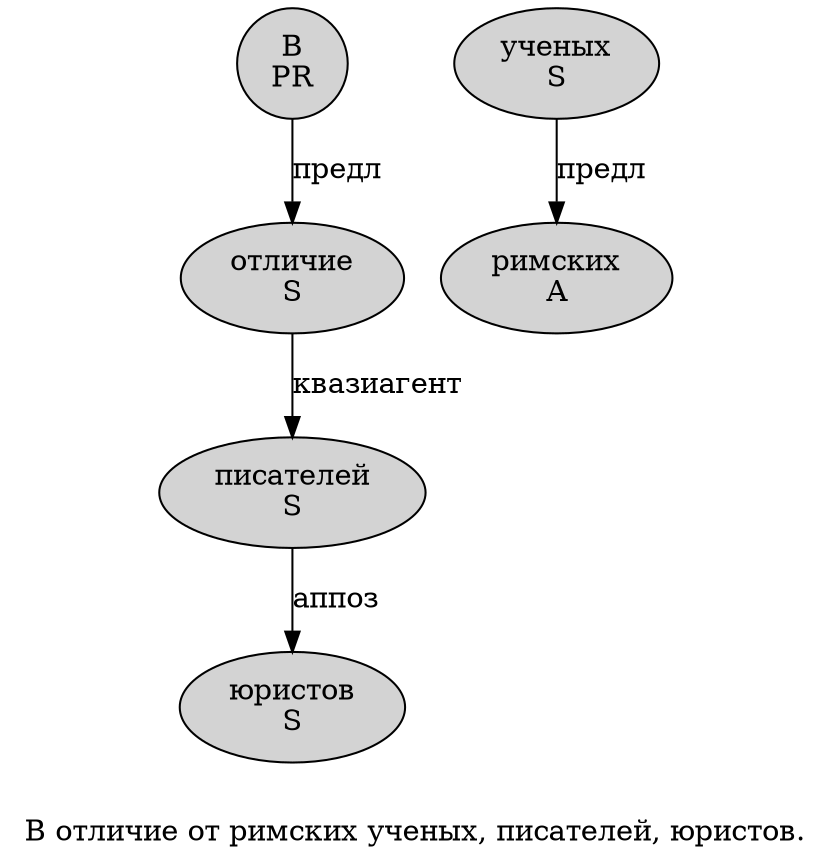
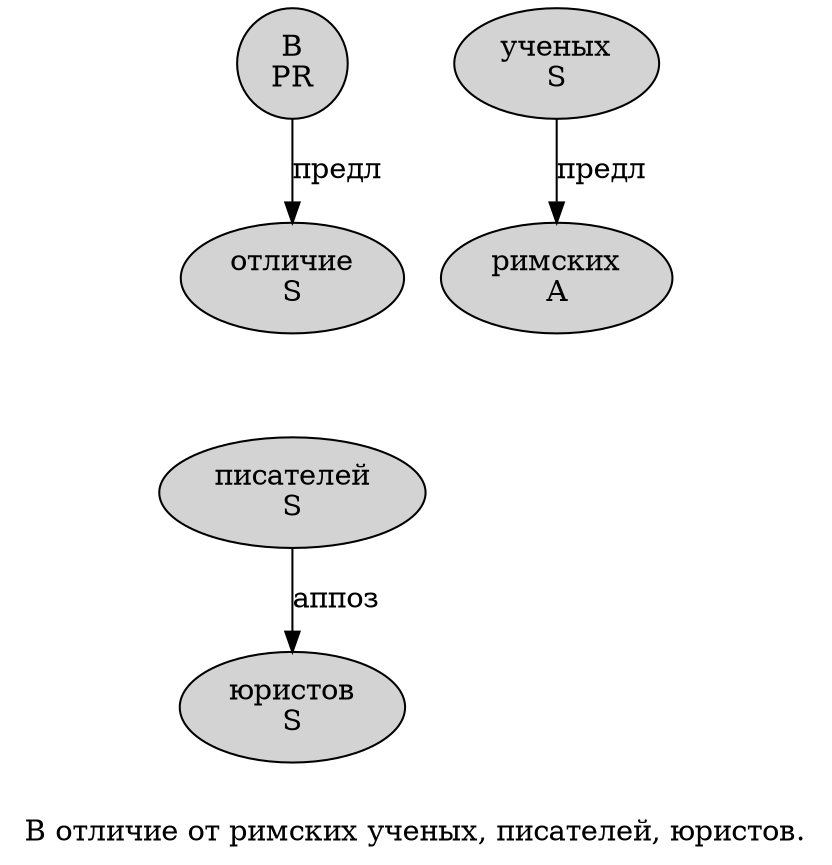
edge "отличие S" -> "писателей S": removed, label "квазиагент"
